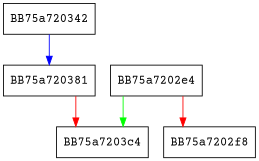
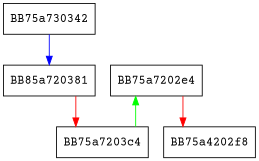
node "BB75a720342": label "BB75a720342" -> "BB75a730342"
node "BB75a720381": label "BB75a720381" -> "BB85a720381"
edge "BB75a7202e4" -> "BB75a7203c4": reversed
node "BB75a7202f8": label "BB75a7202f8" -> "BB75a4202f8"
